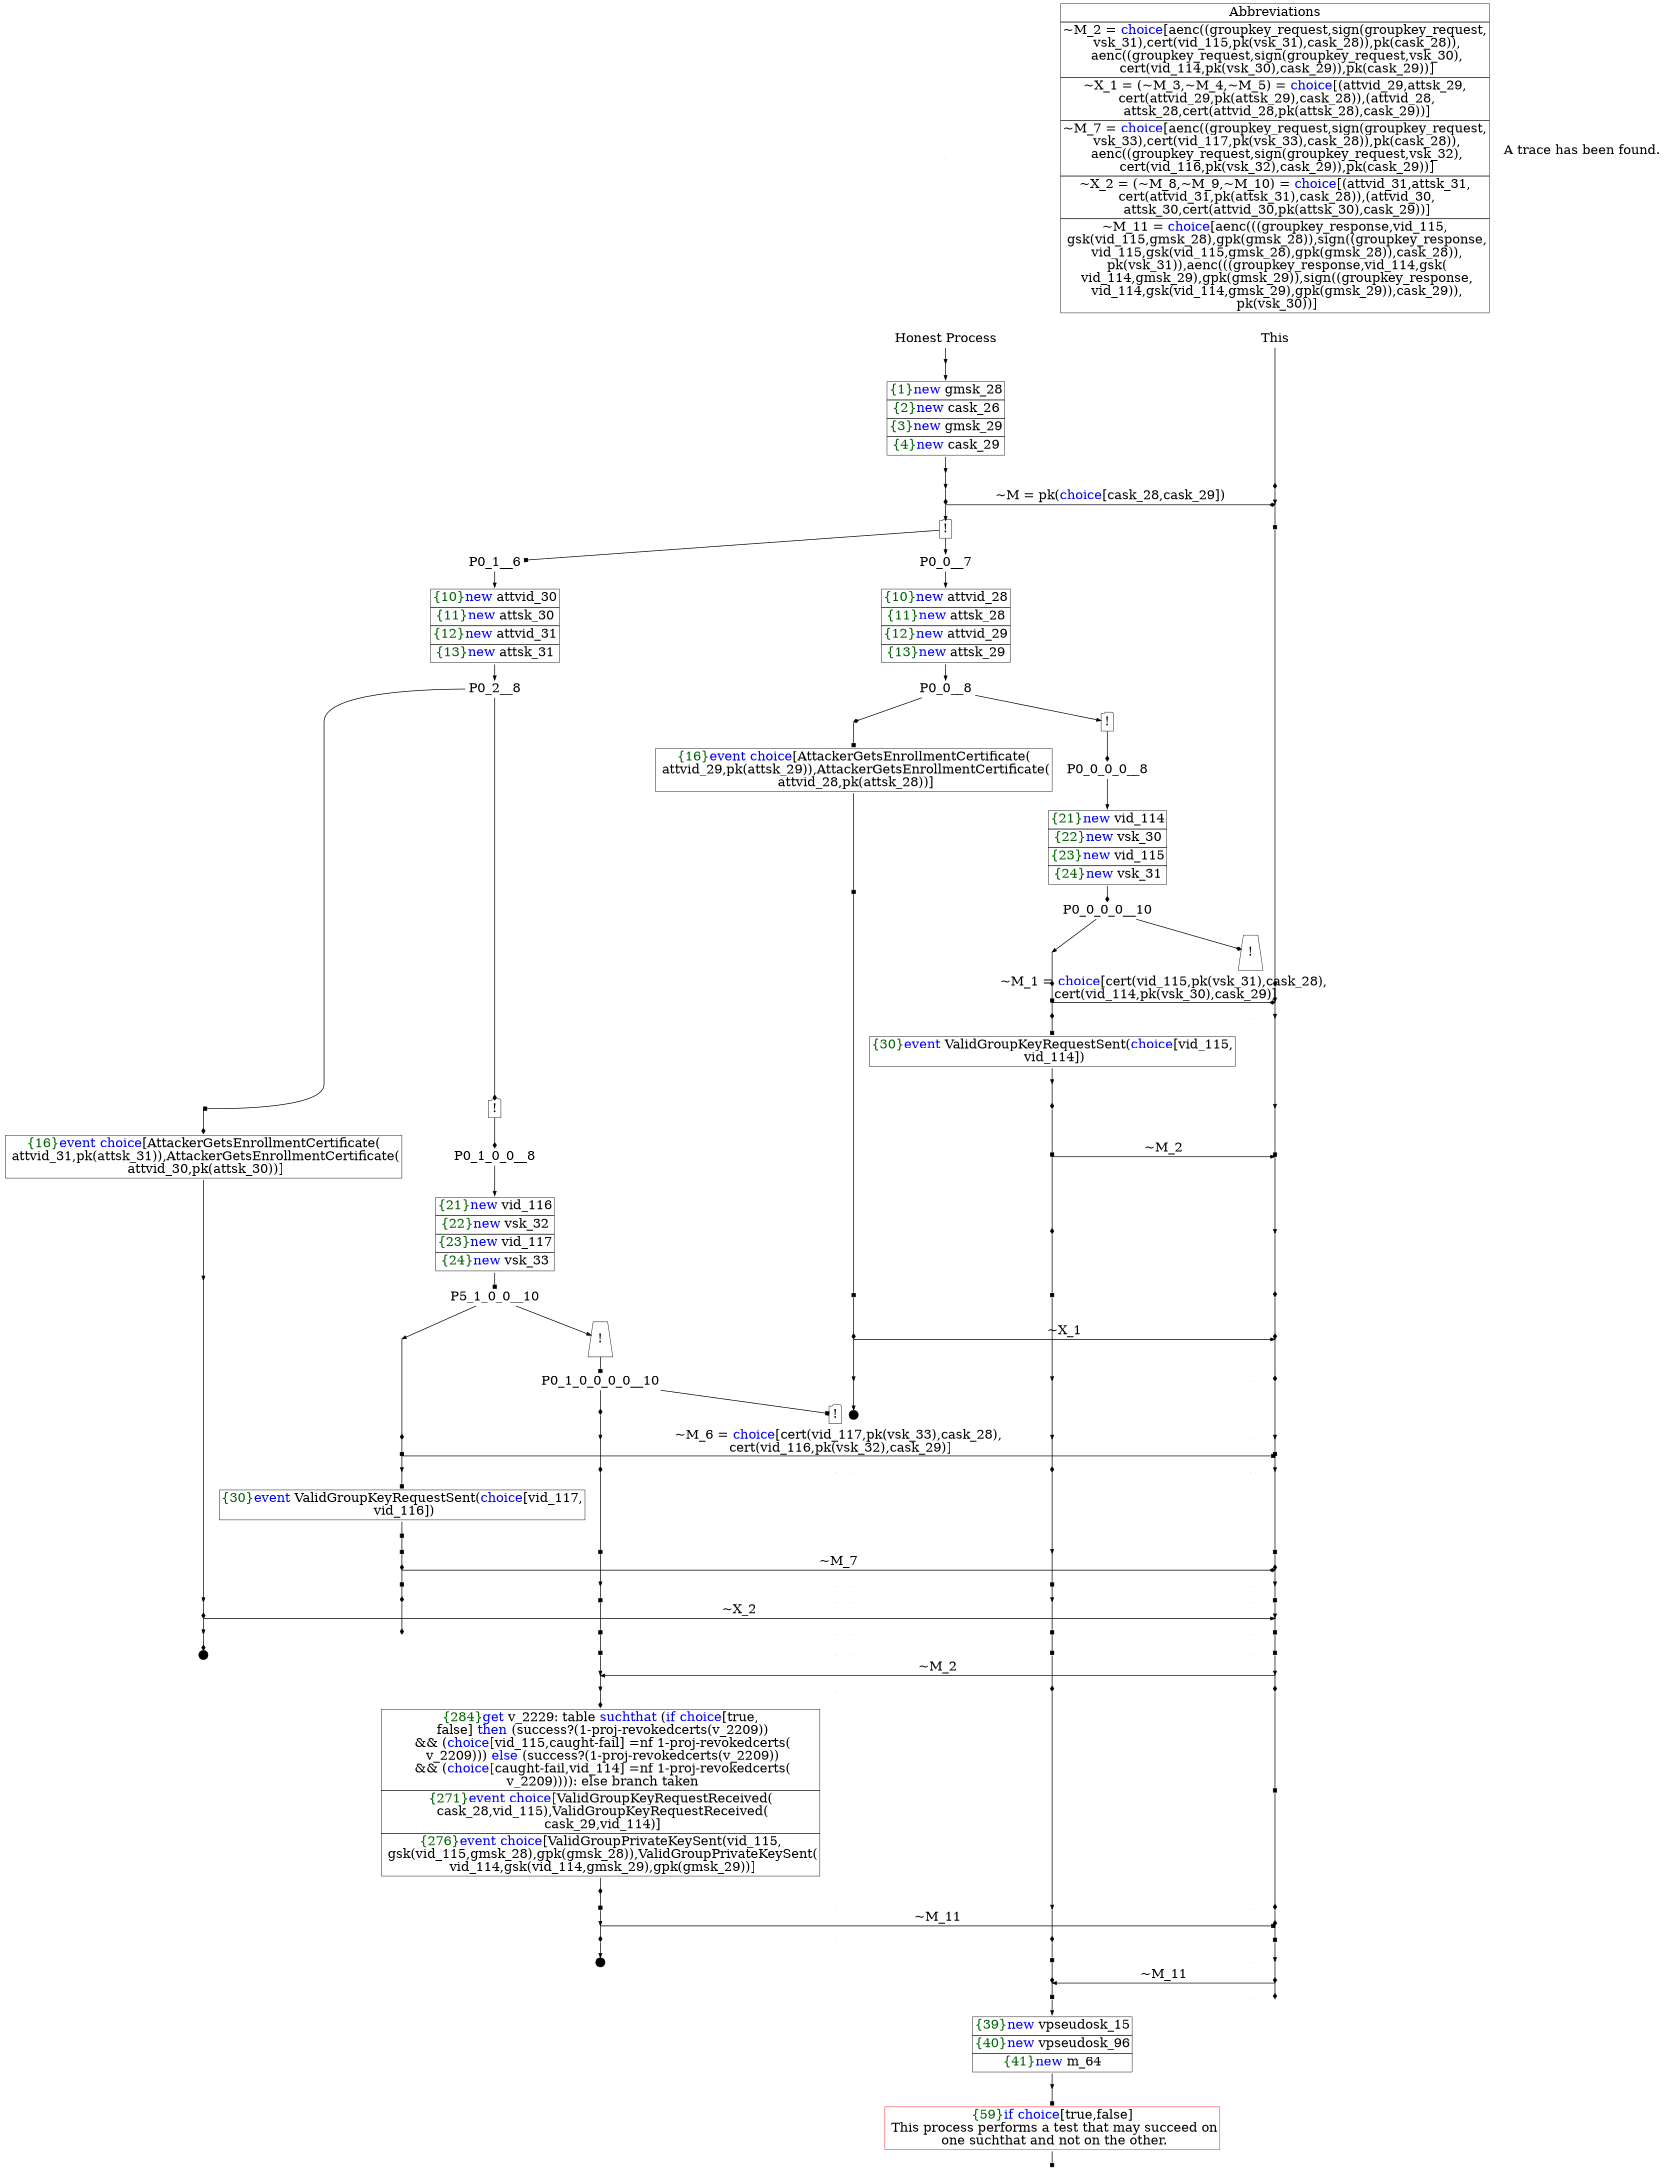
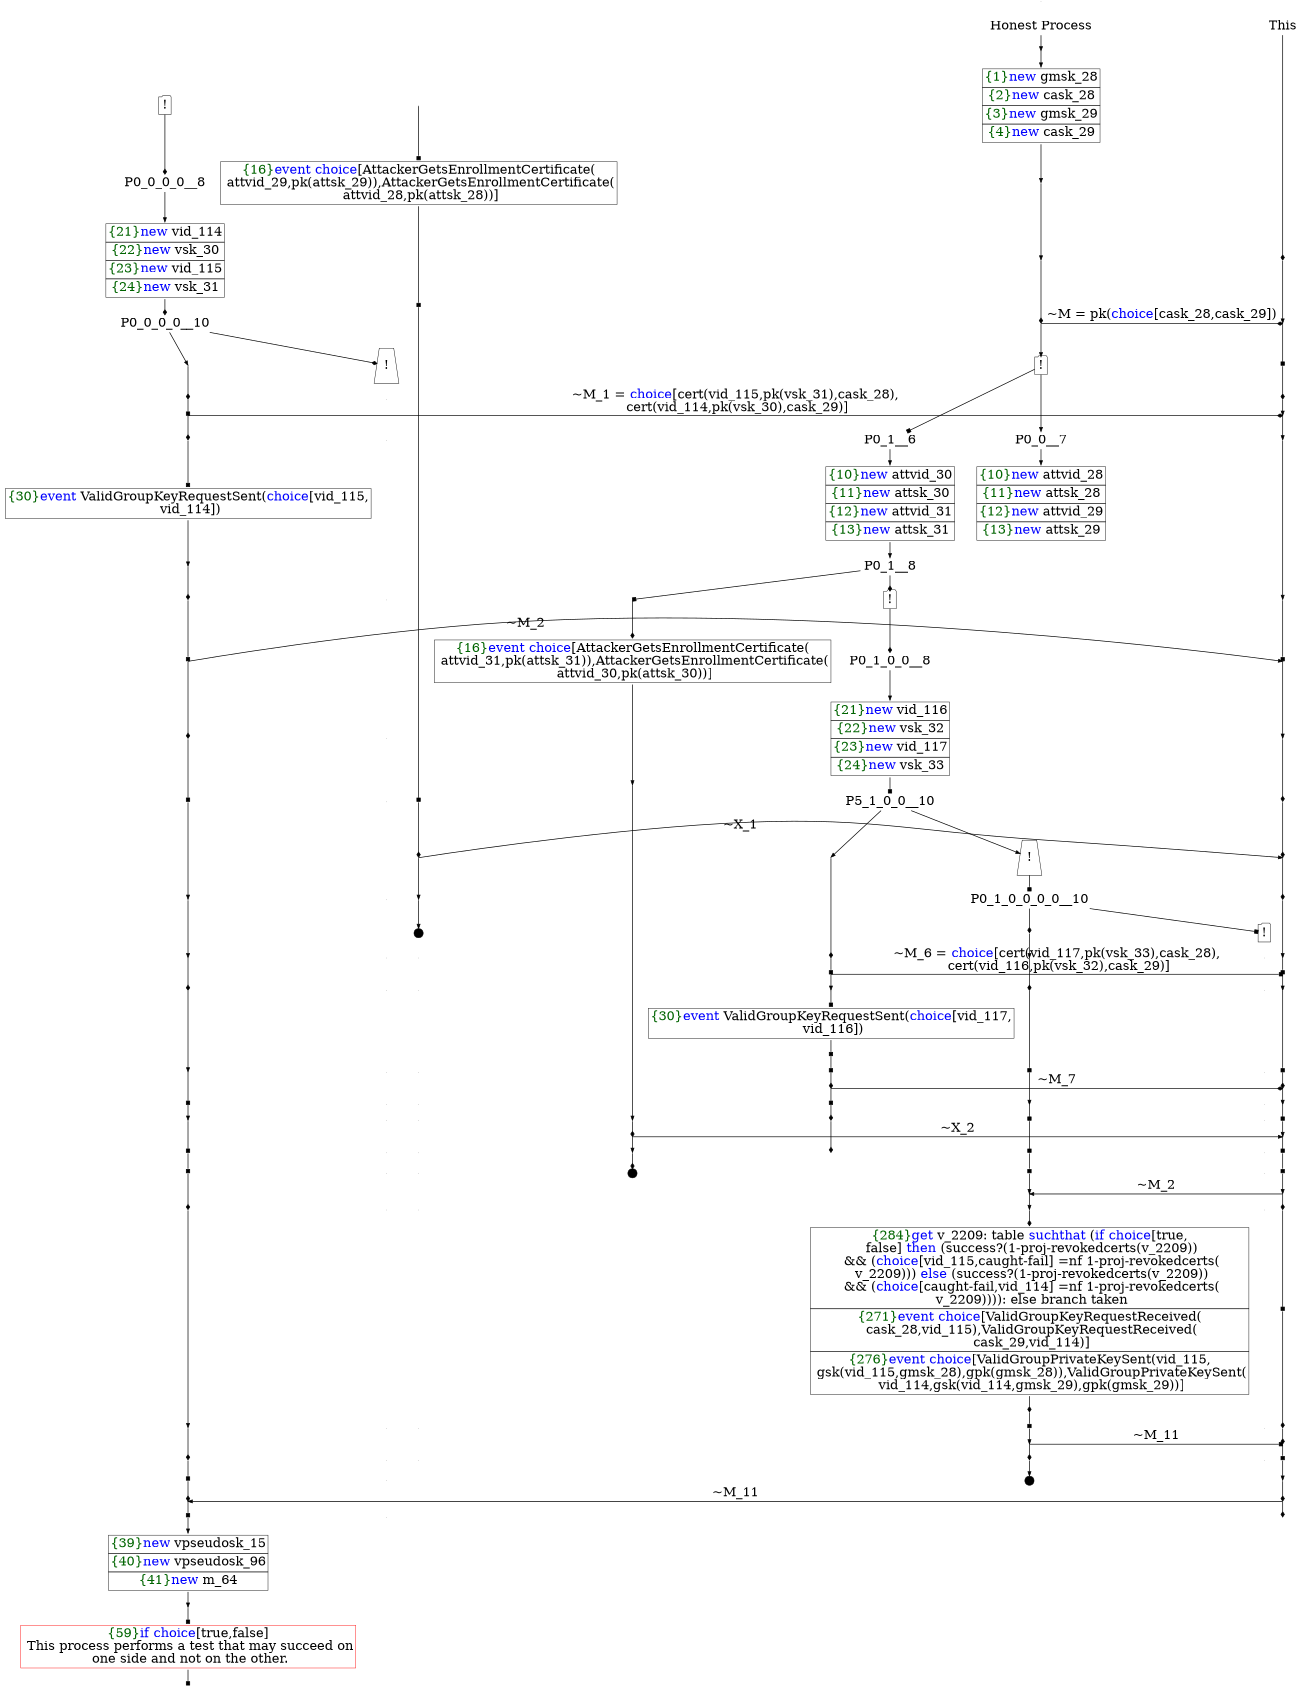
node "Abbreviations": removed
node "A trace has been found.": removed
node "{1}": text "cask_26" -> "cask_28"
node "P0_2__8": label "P0_2__8" -> "P0_1__8"
node "P0_0__8": removed
node "{284}": text "v_2229: table" -> "v_2209: table"
node "{59}": text "one suchthat and not on the other." -> "one side and not on the other."
